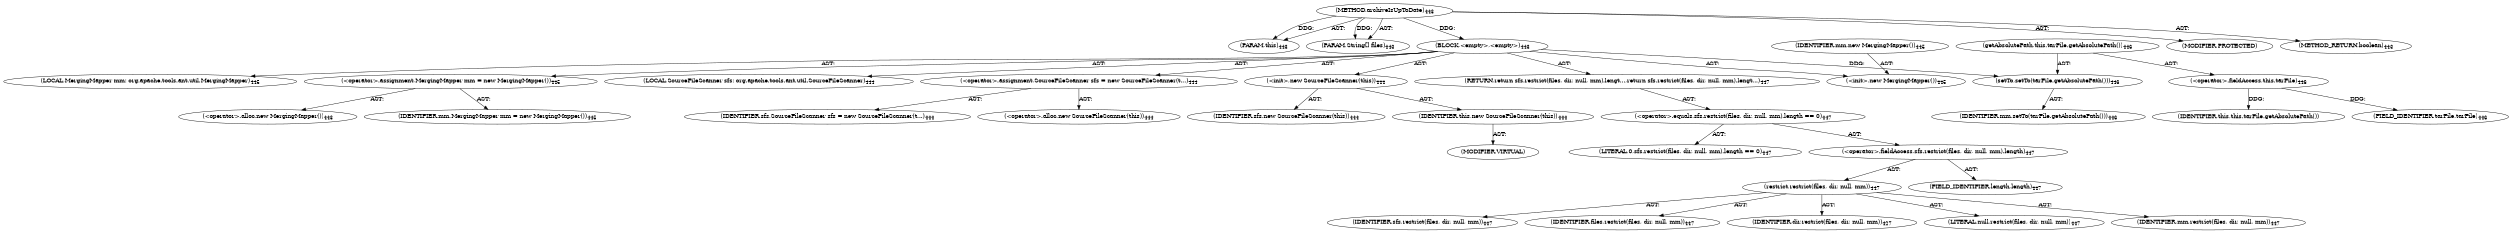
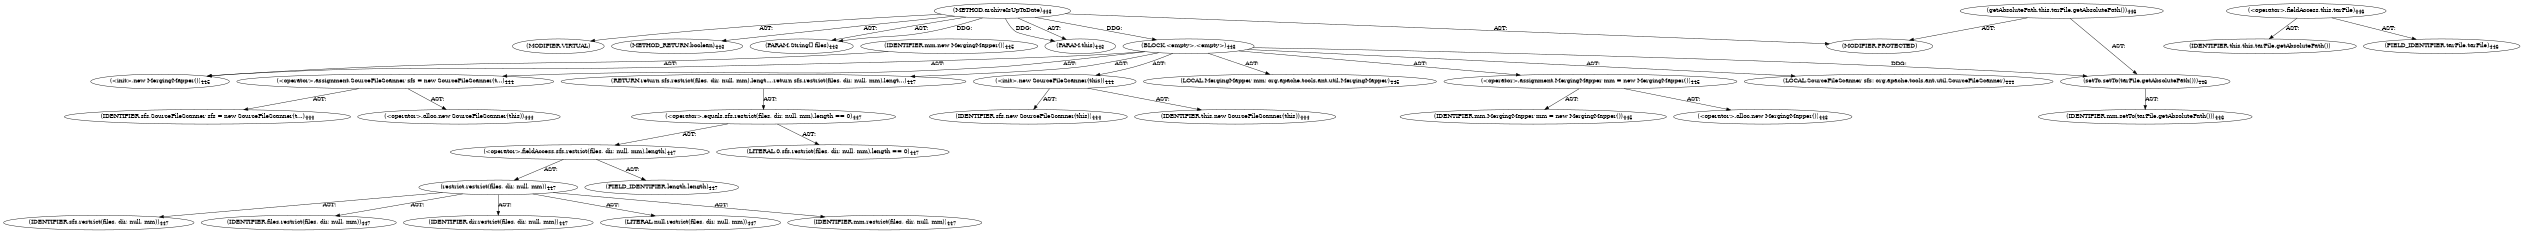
edge "(getAbsolutePath,this.tarFile.getAbsolutePath())" -> "(<operator>.fieldAccess,this.tarFile)": now "(getAbsolutePath,this.tarFile.getAbsolutePath())" -> "(MODIFIER,PROTECTED)"
edge "(<operator>.fieldAccess,this.tarFile)" -> "(IDENTIFIER,this,this.tarFile.getAbsolutePath())": label "DDG: " -> "AST: "
edge "(<operator>.fieldAccess,this.tarFile)" -> "(FIELD_IDENTIFIER,tarFile,tarFile)": label "DDG: " -> "AST: "
edge "(IDENTIFIER,this,new SourceFileScanner(this))" -> "(MODIFIER,VIRTUAL)": now "(METHOD,archiveIsUpToDate)" -> "(MODIFIER,VIRTUAL)"
node "(IDENTIFIER,dir,restrict(files, dir, null, mm))": text "427" -> "447"
